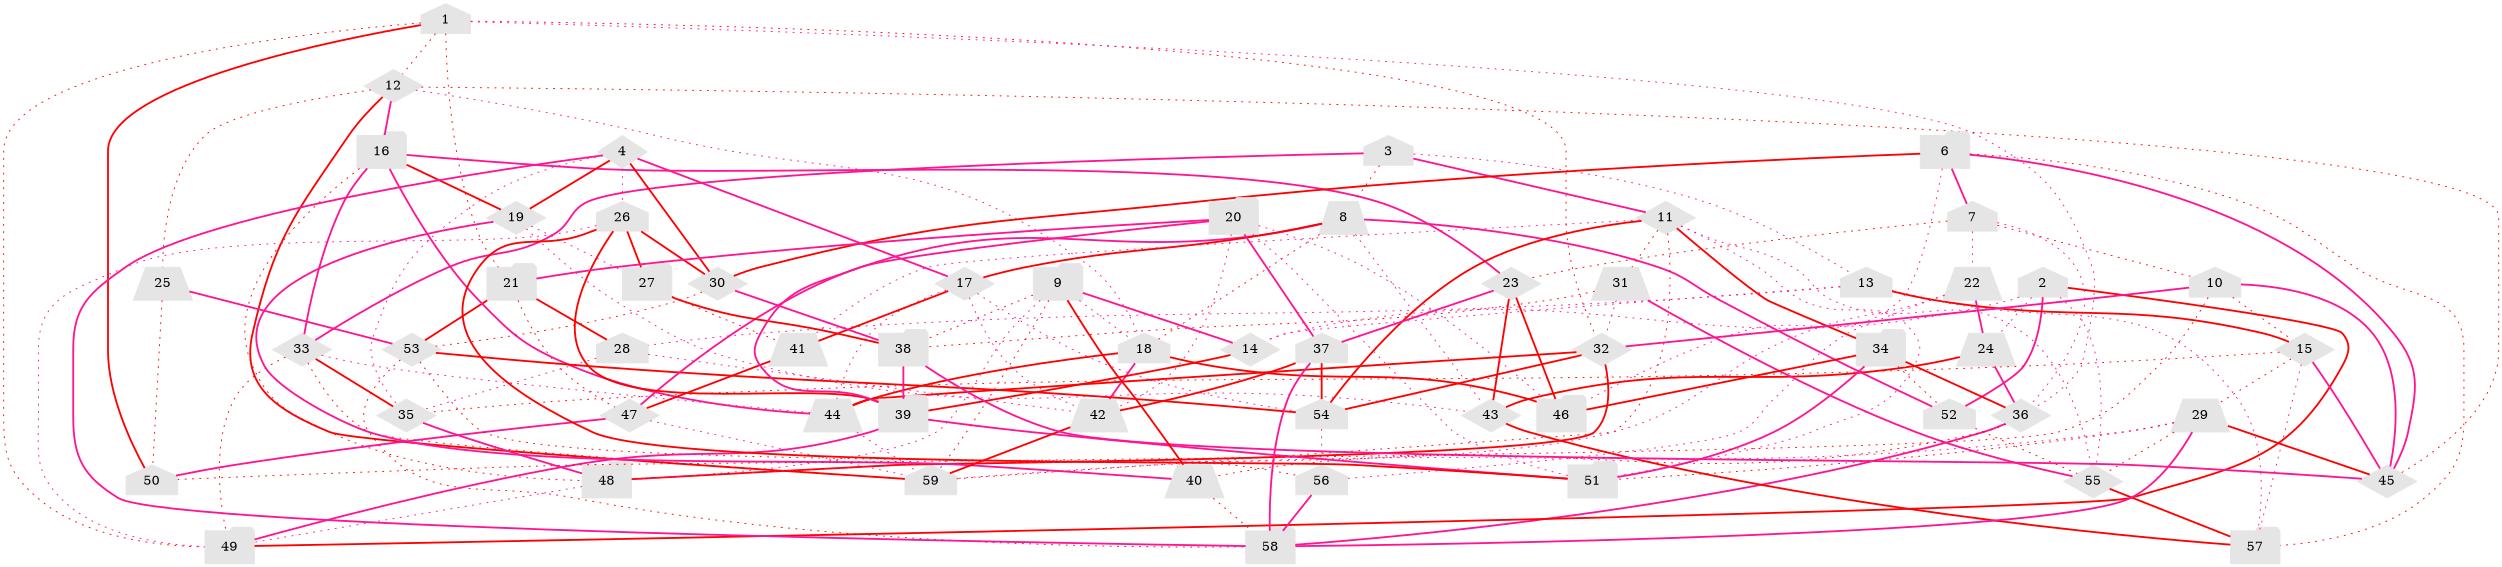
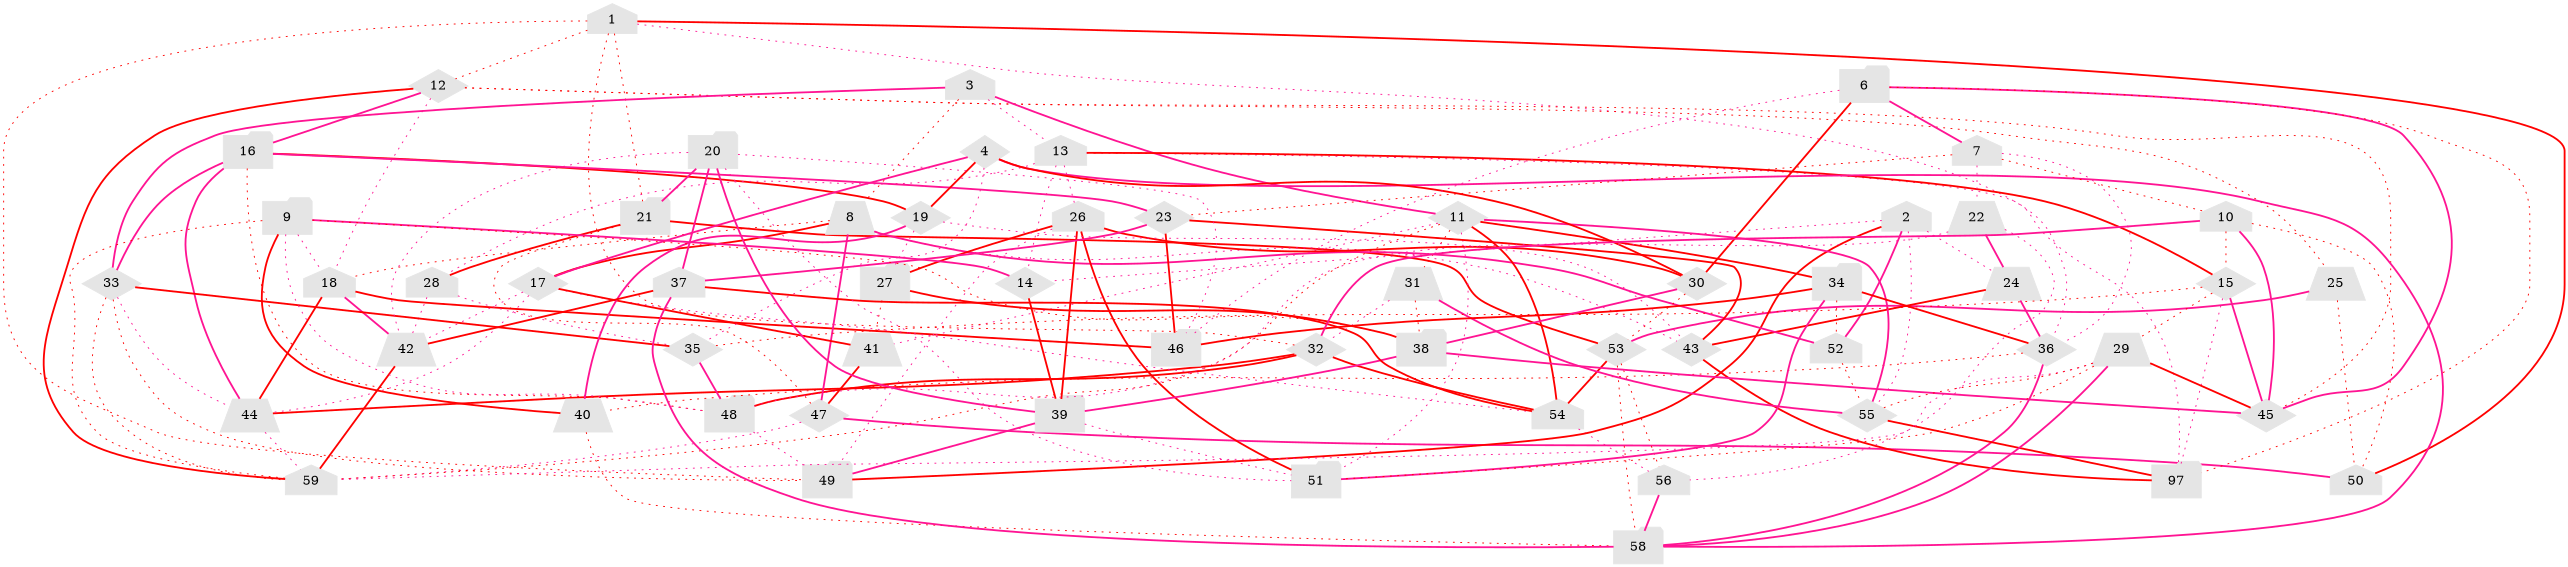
edge "4" -- "26": now "13" -- "26"
edge "11" -- "55": style dotted -> bold
edge "39" -- "51": style bold -> dotted
node "57": label "57" -> "97"
